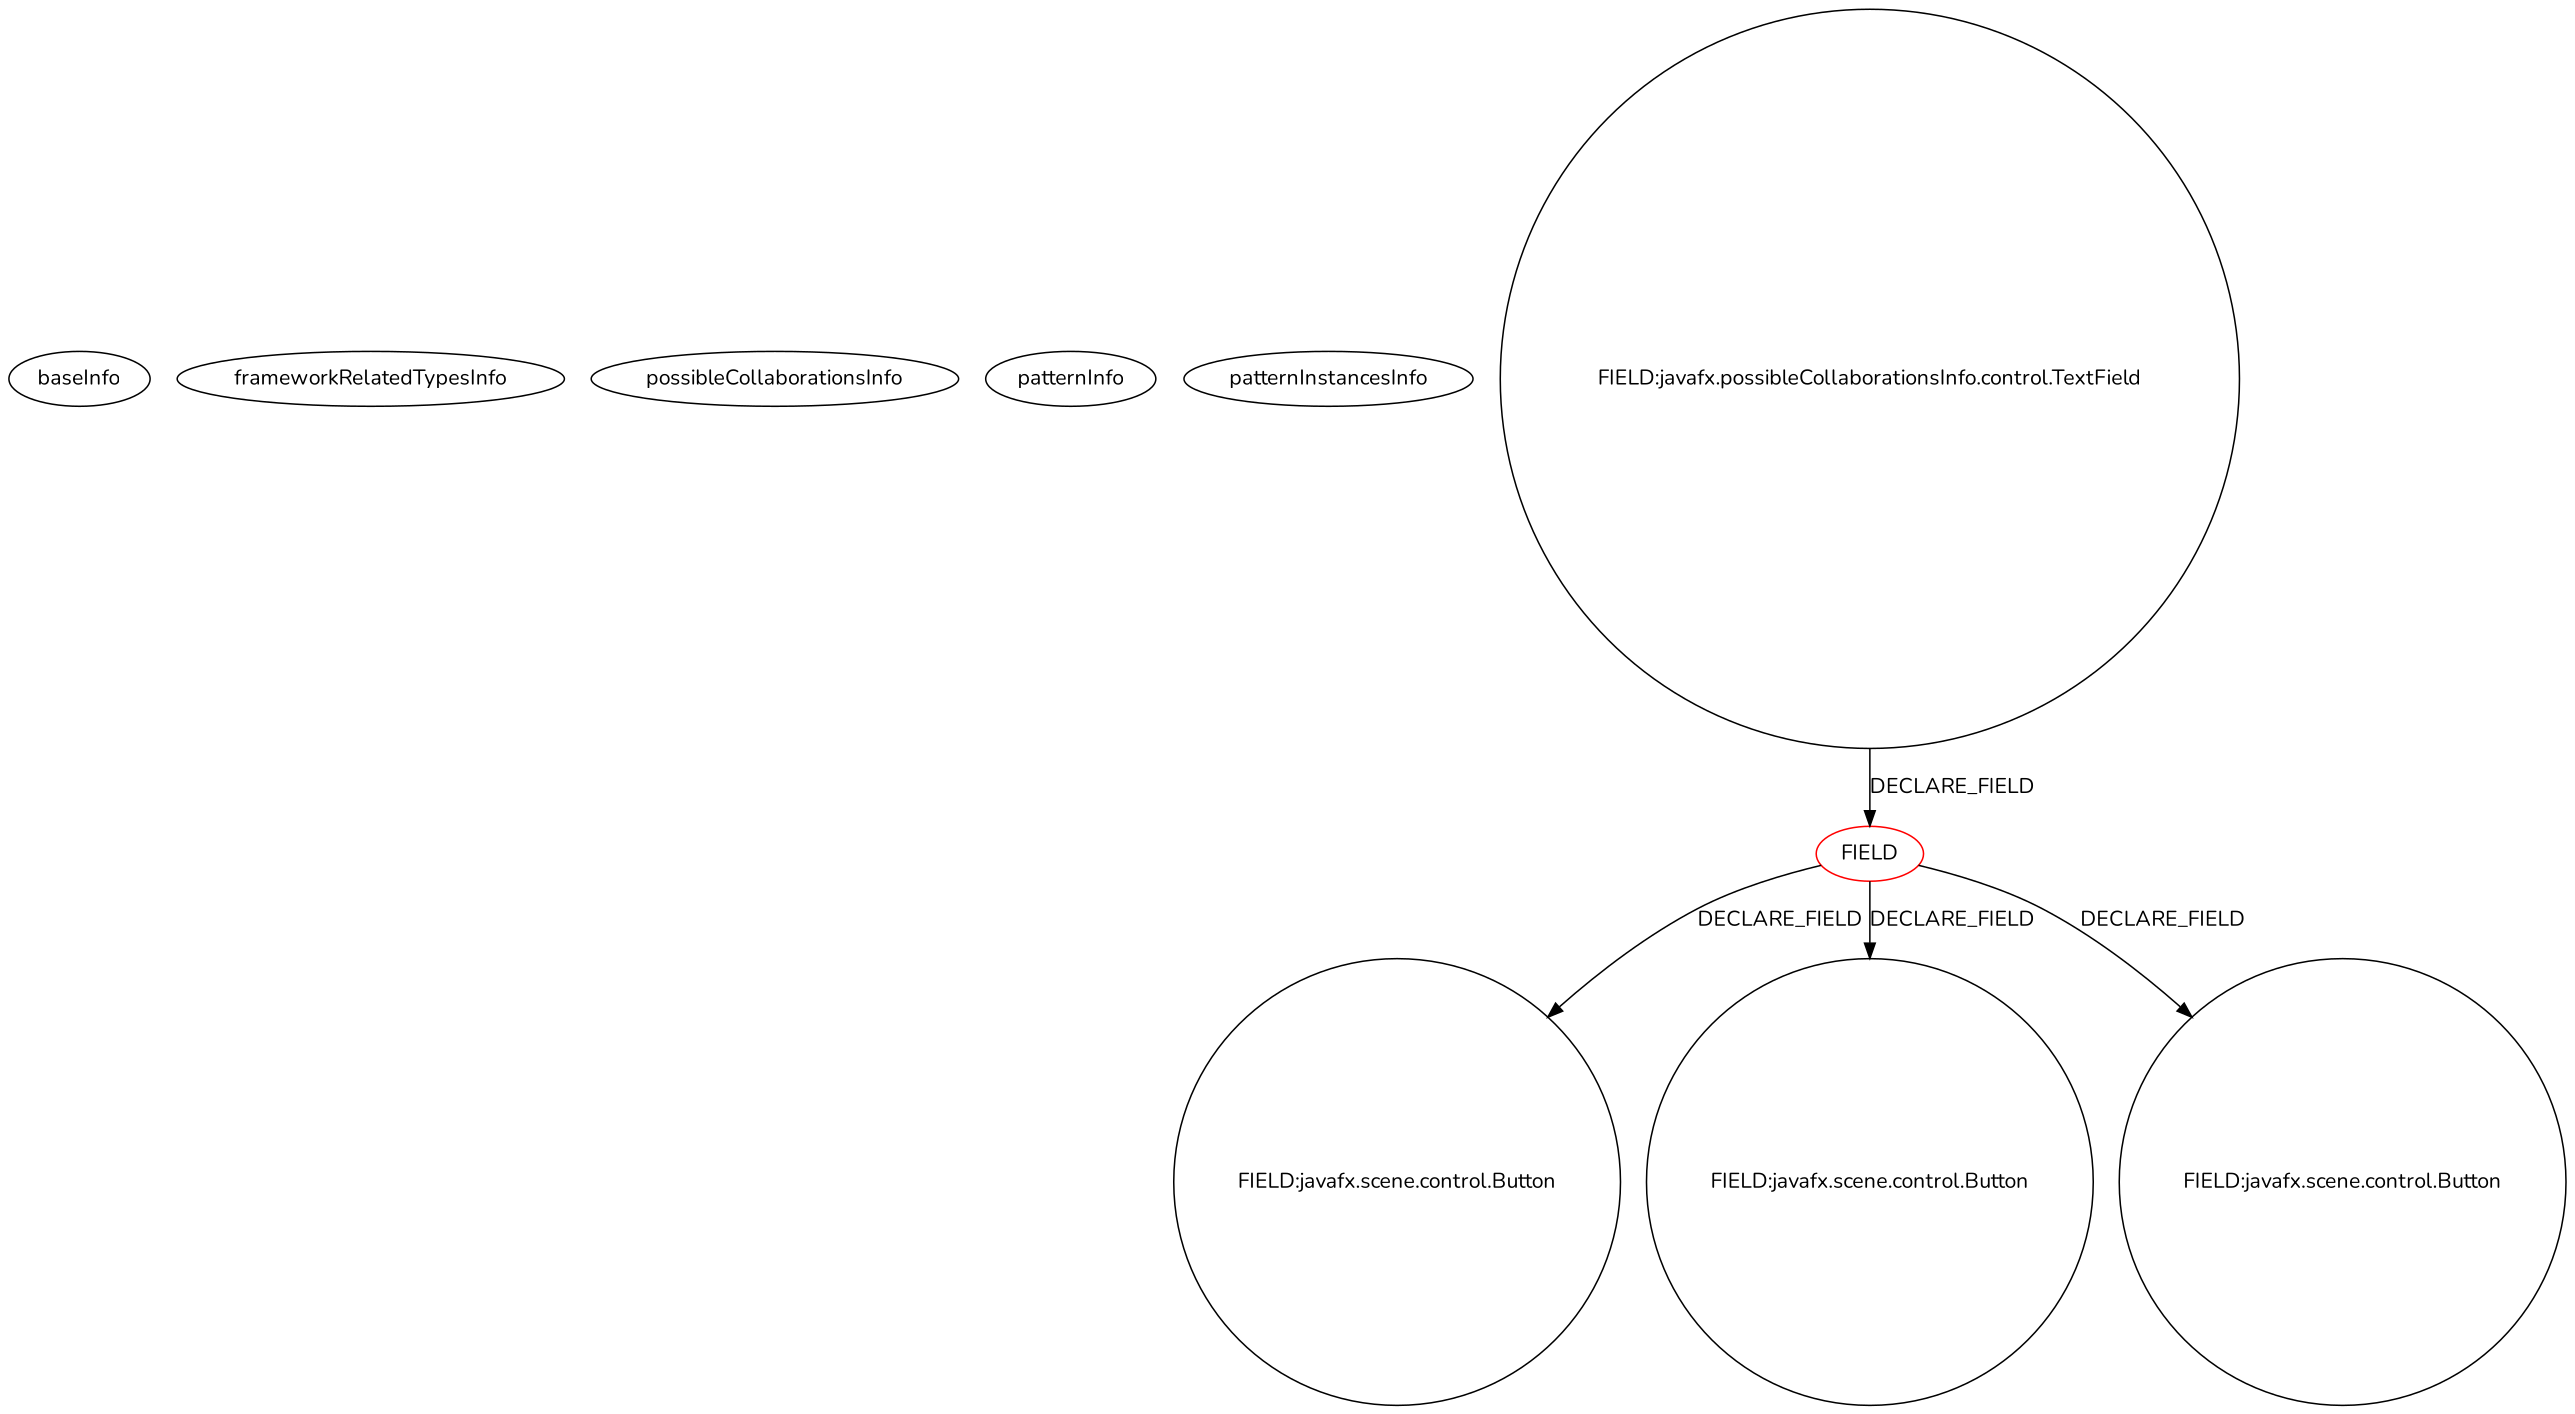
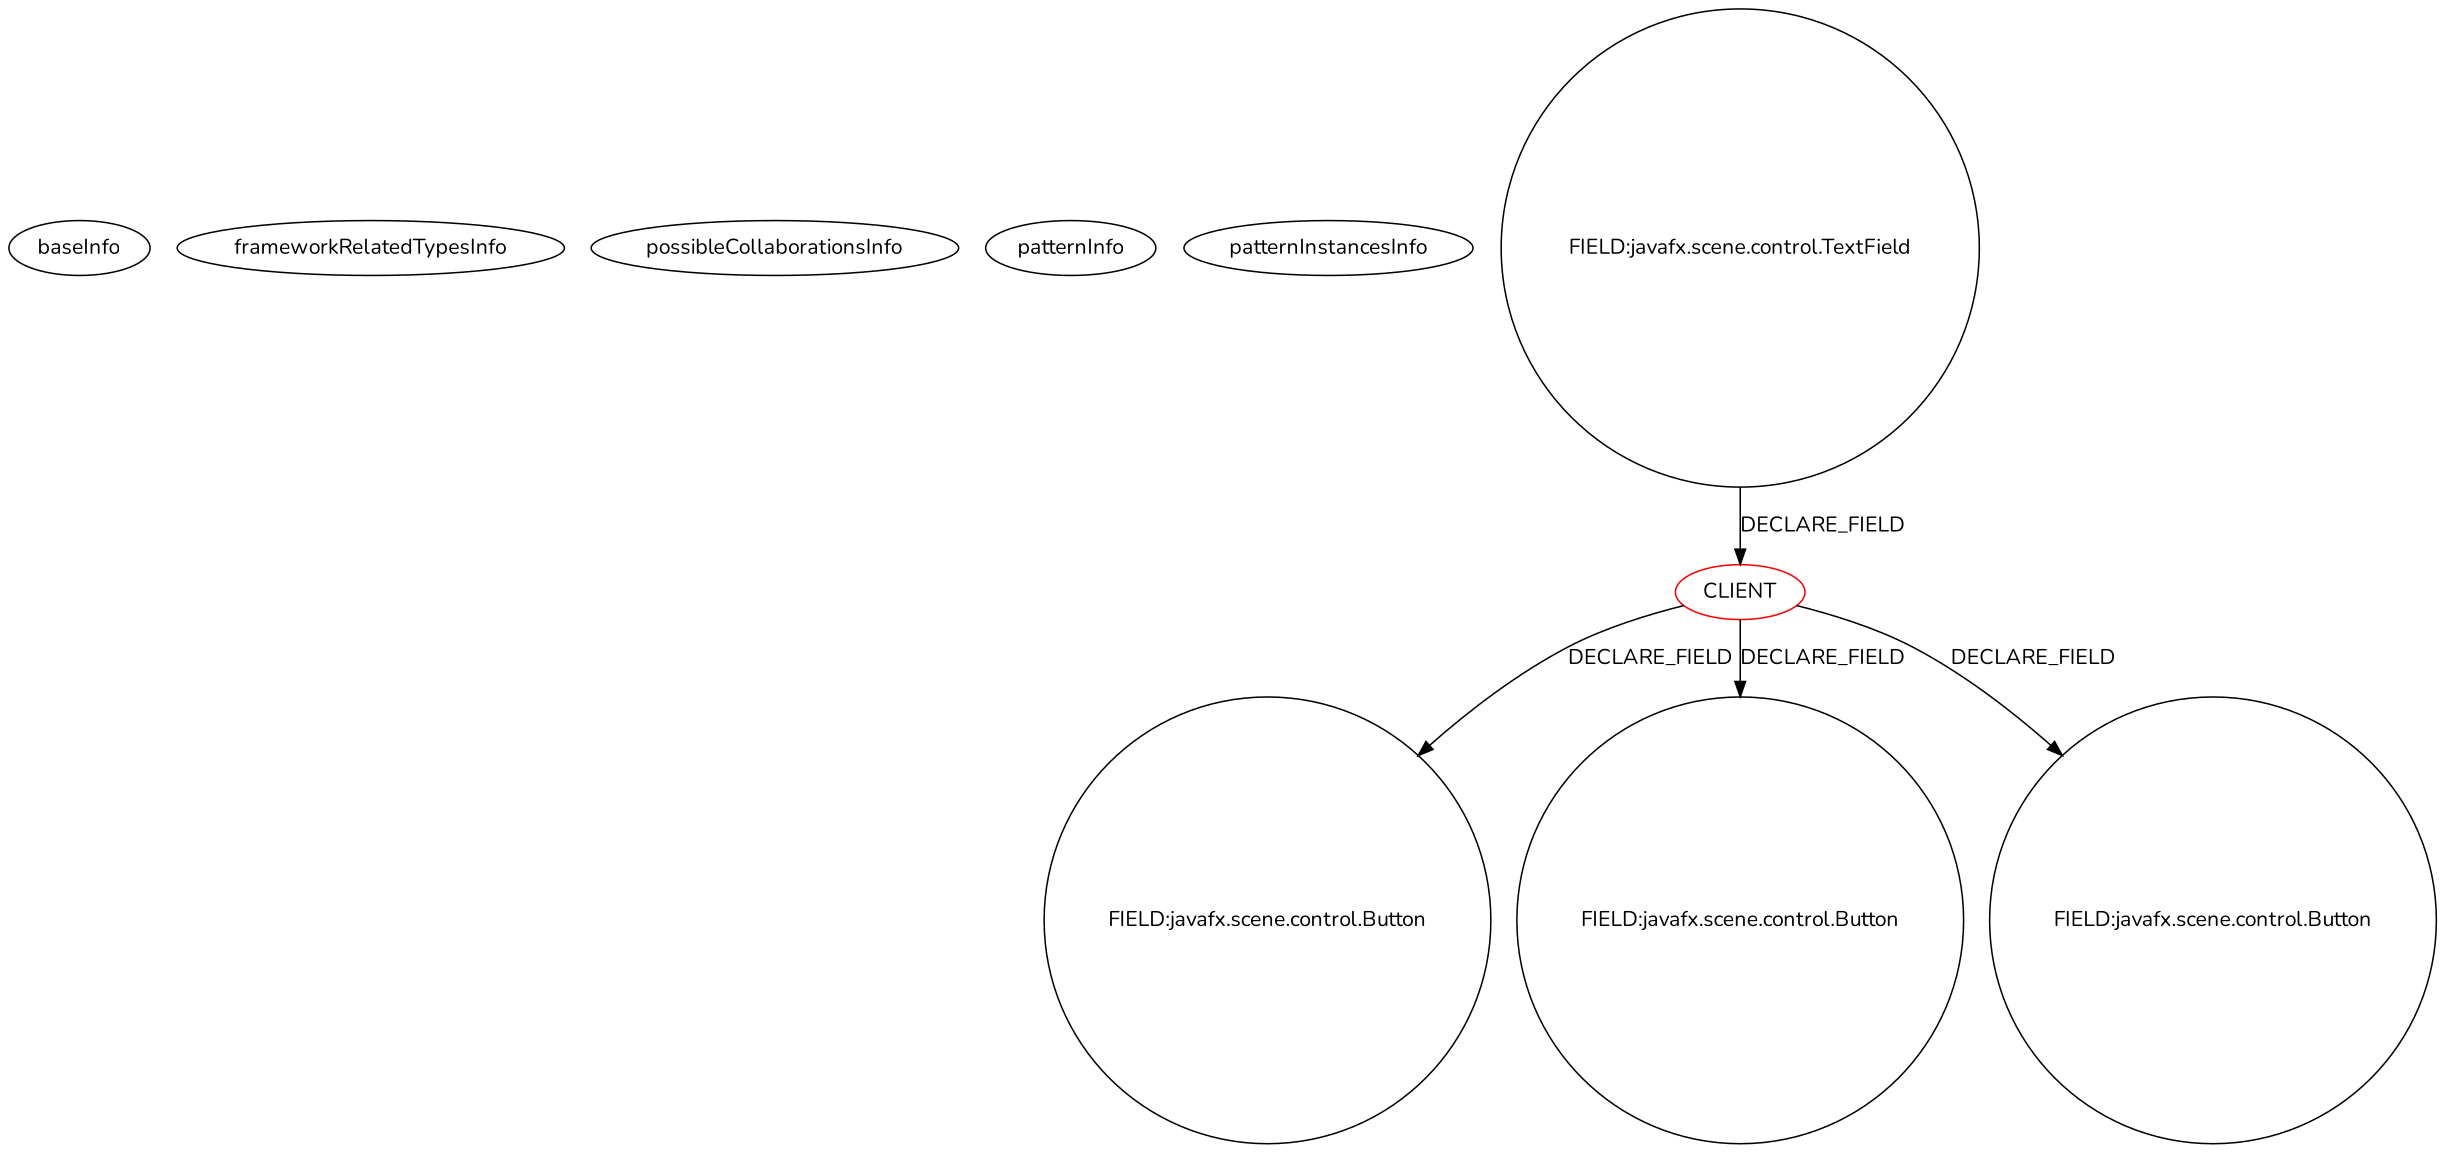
node "FIELD:javafx.possibleCollaborationsInfo.control.TextField": label "FIELD:javafx.possibleCollaborationsInfo.control.TextField" -> "FIELD:javafx.scene.control.TextField"
node "FIELD": label "FIELD" -> "CLIENT"
